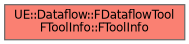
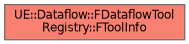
node "UE::Dataflow::FDataflowTool FToolInfo::FToolInfo": label "UE::Dataflow::FDataflowTool FToolInfo::FToolInfo" -> "UE::Dataflow::FDataflowTool Registry::FToolInfo"
